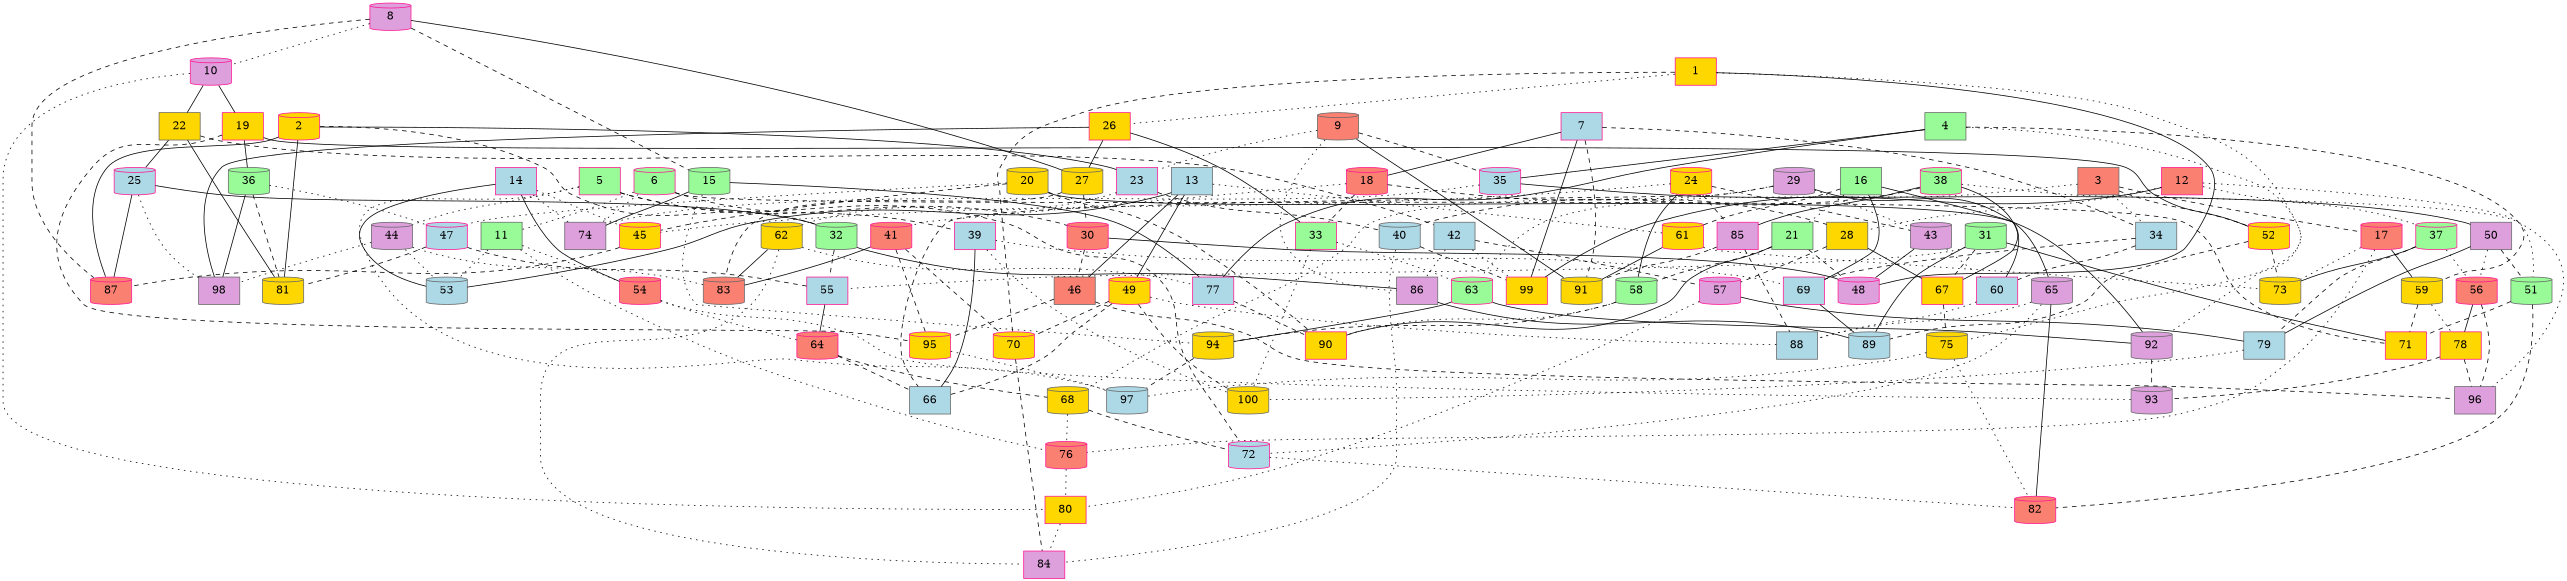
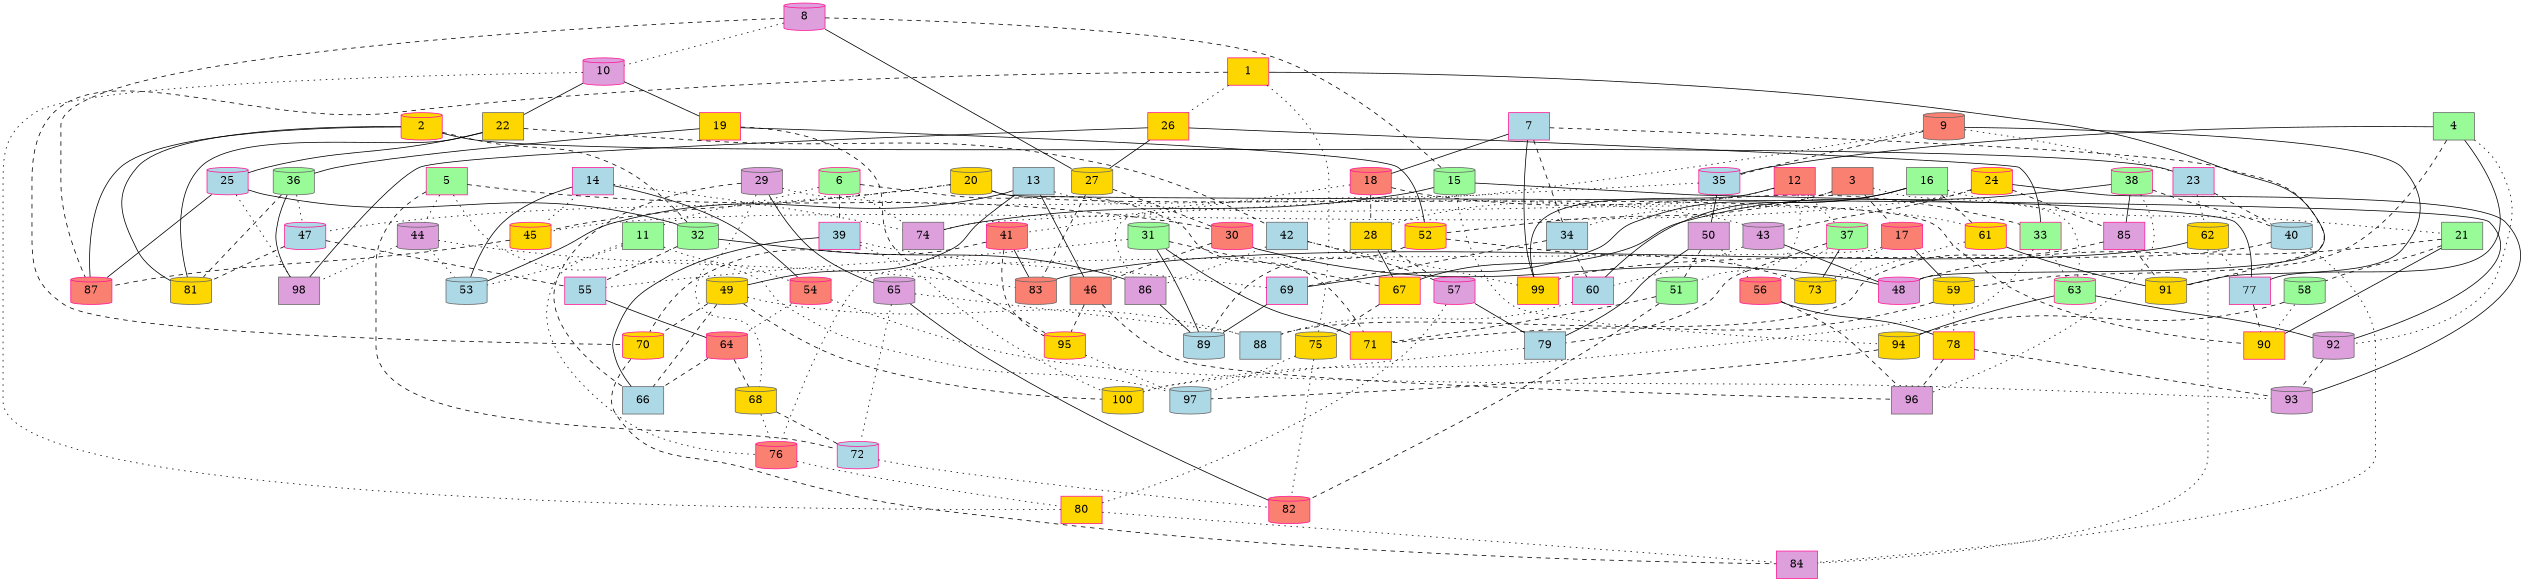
edge "24" -- "58": now "24" -- "93"
node "49": color deeppink -> gray40
